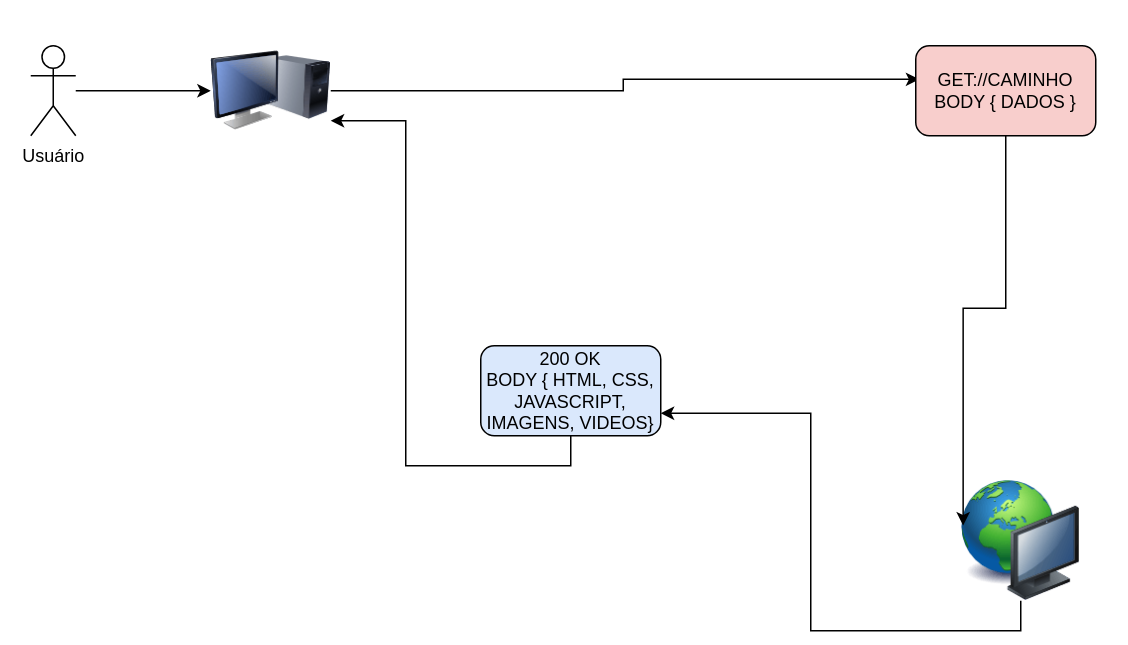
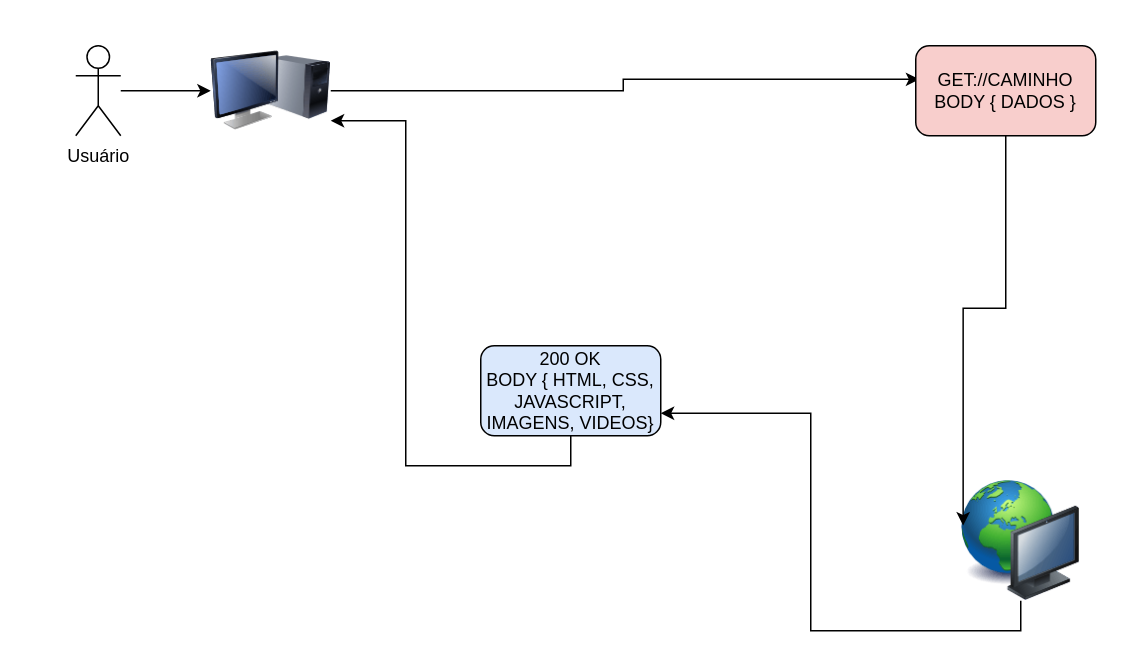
node "Usuário": moved (53, 91) -> (98, 91)
